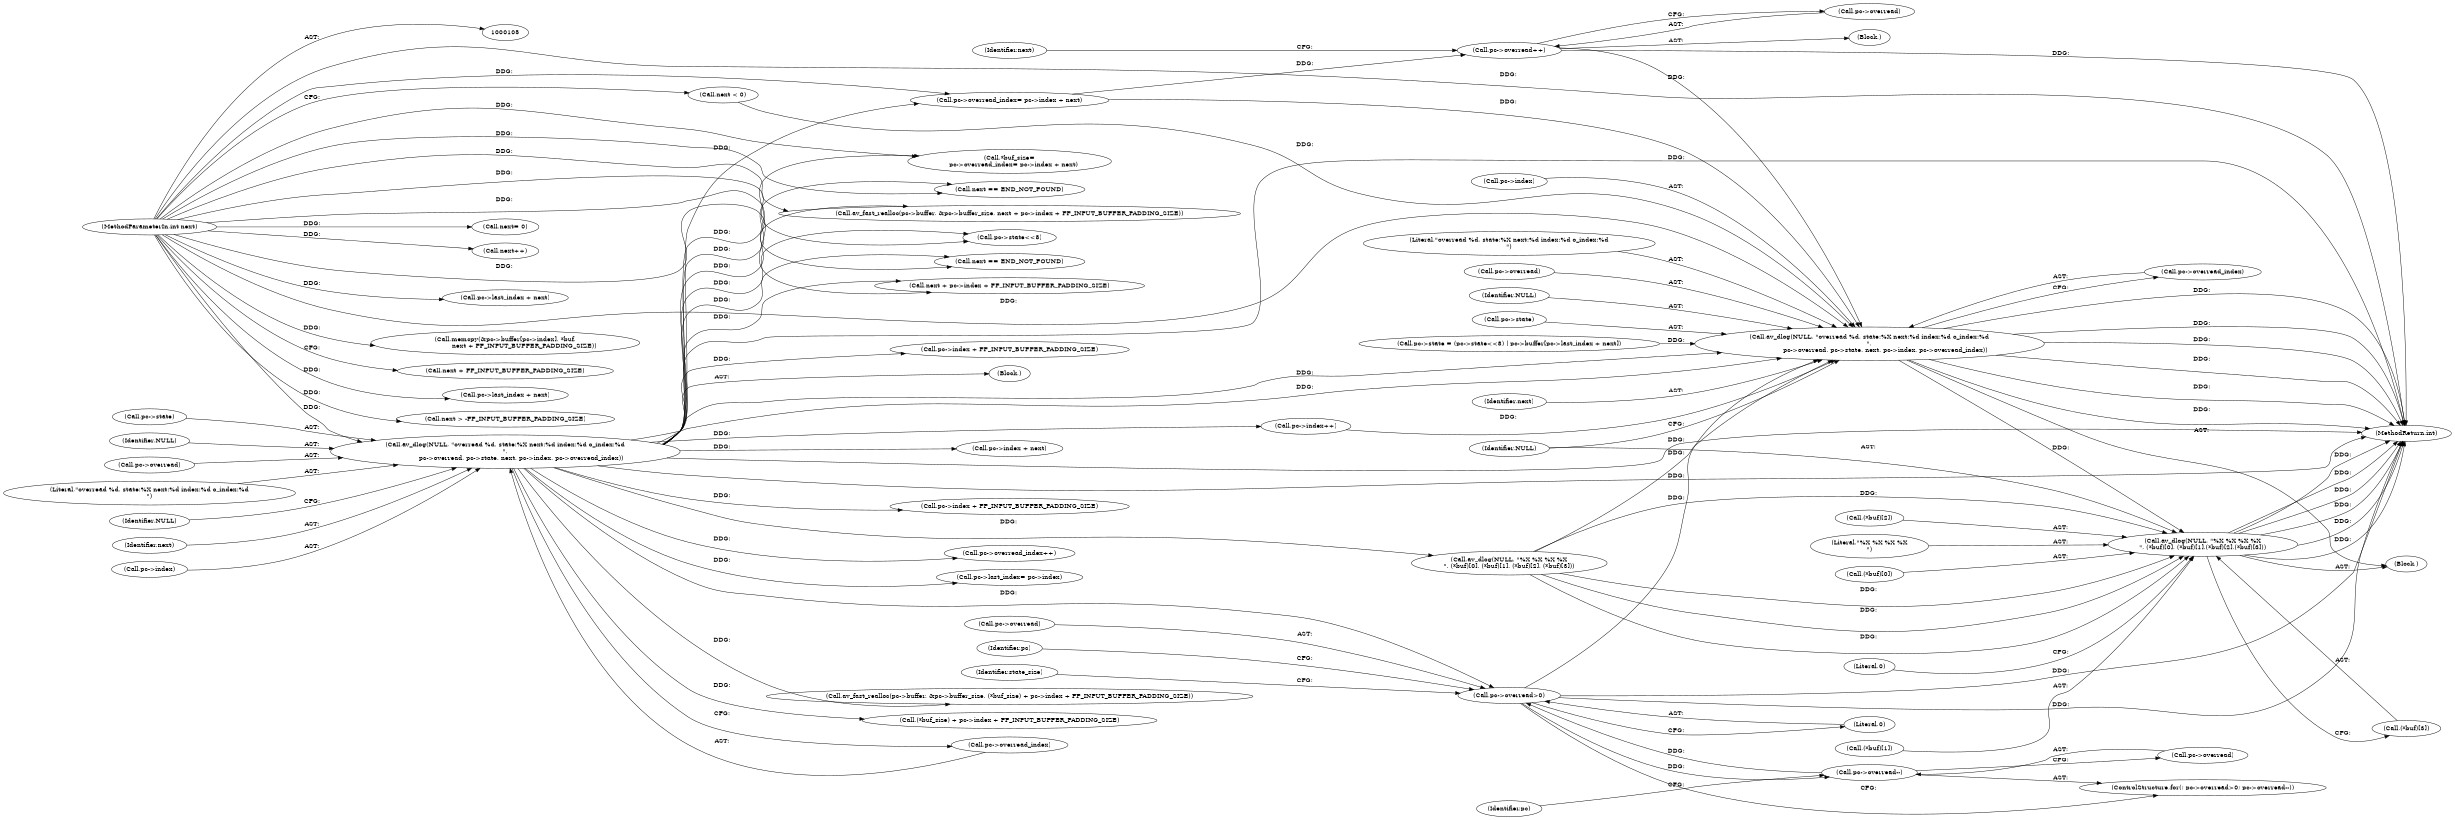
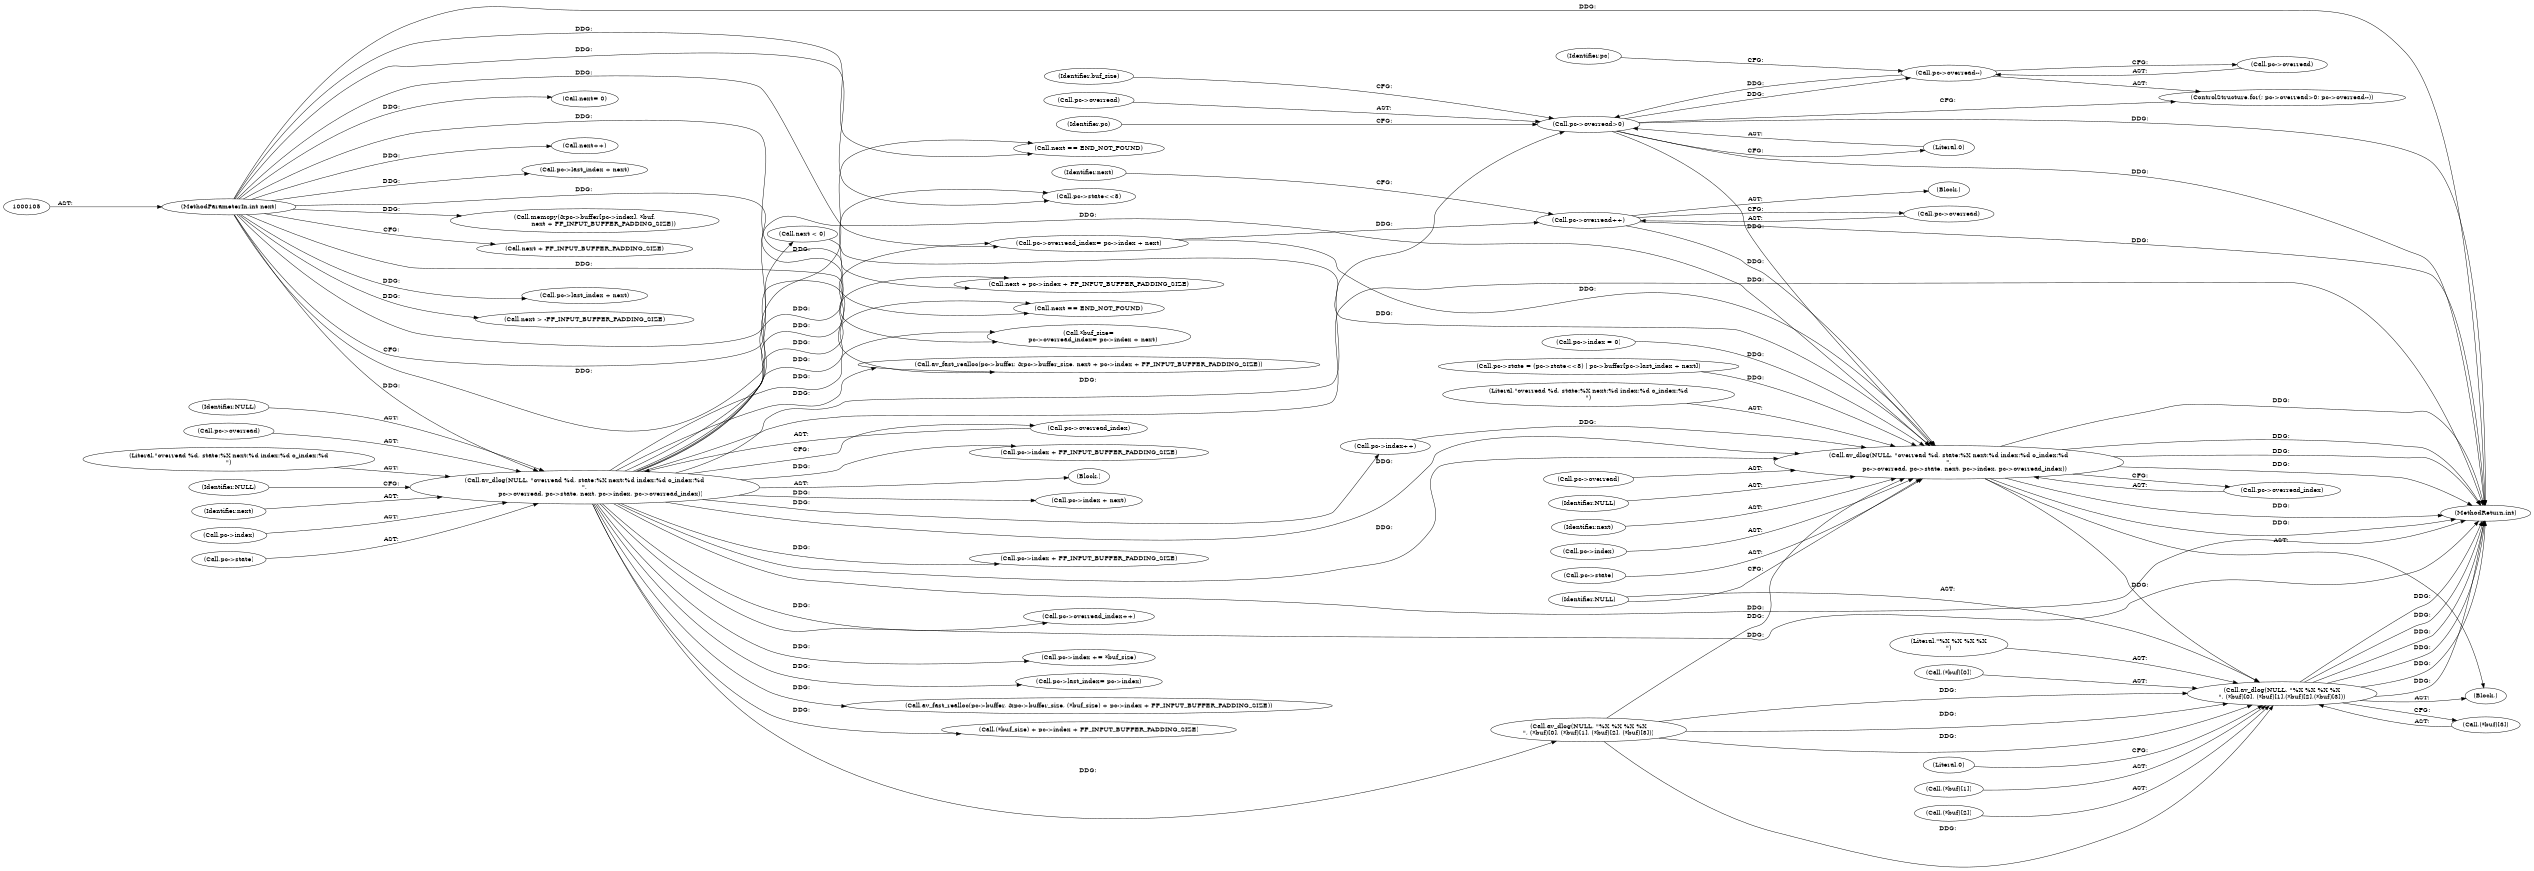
edge "(MethodParameterIn,int next)" -> "1000105": reversed
node "(Call,pc->index = 0)": added
node "(Call,pc->index += *buf_size)": added
node "(Identifier,state_size)": label "(Identifier,state_size)" -> "(Identifier,buf_size)"
